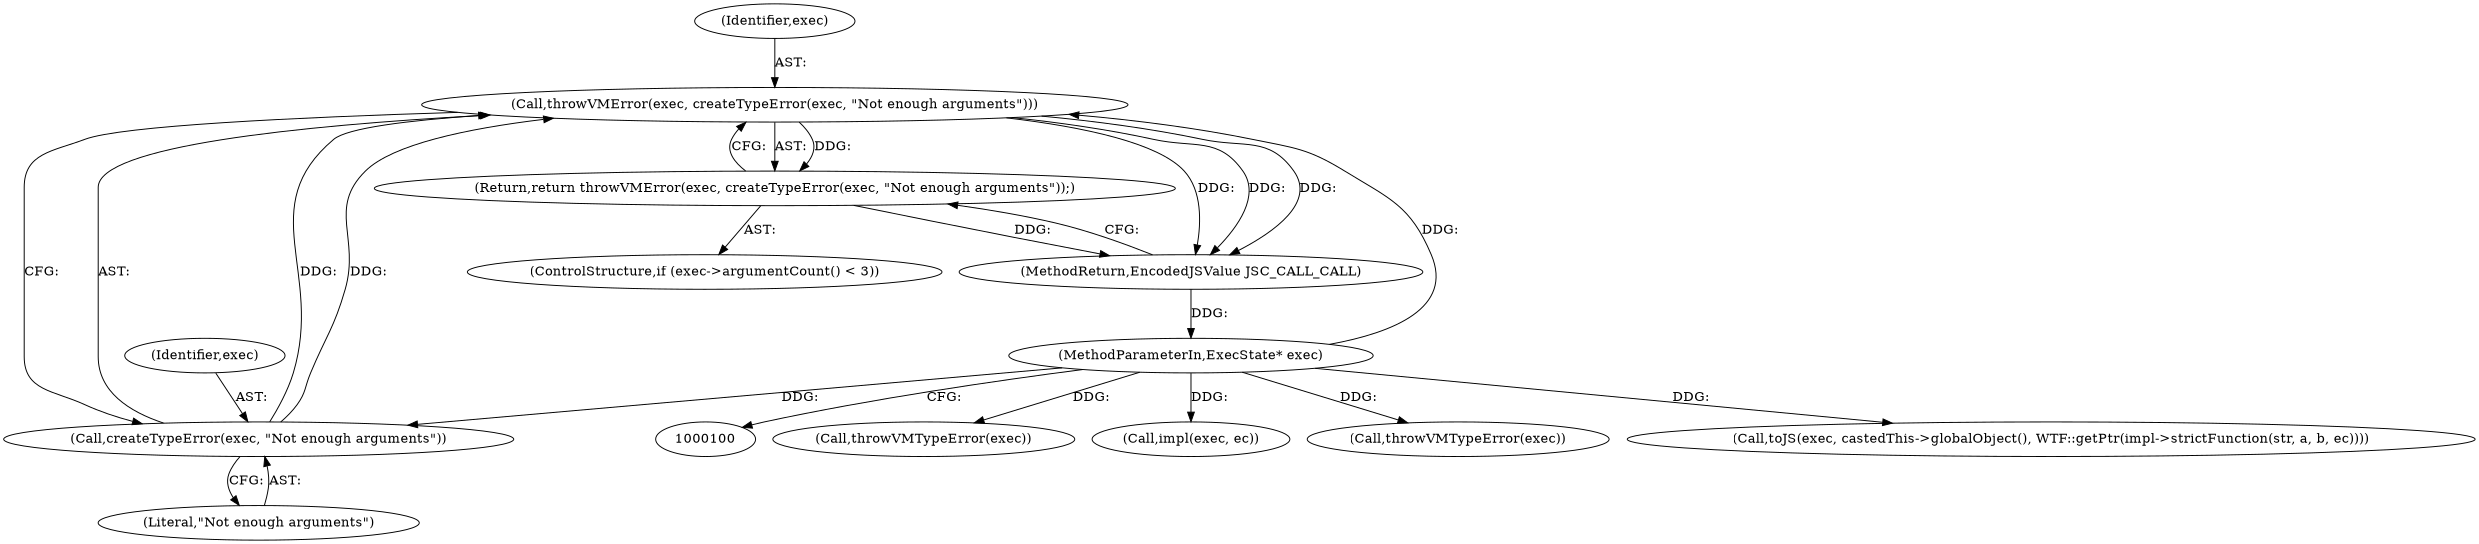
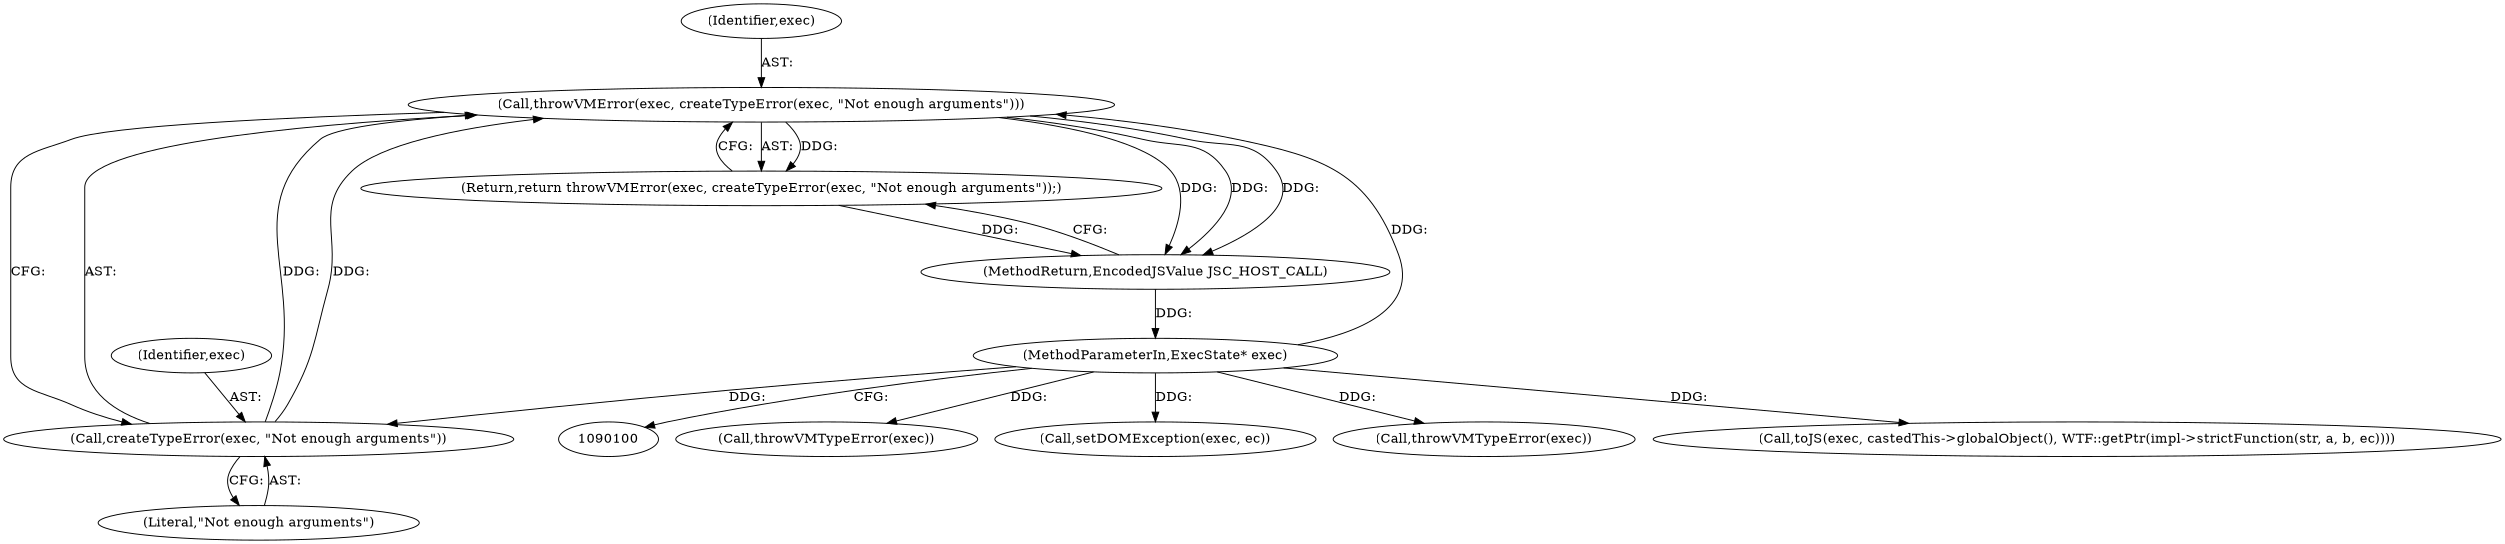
node "(ControlStructure,if (exec->argumentCount() < 3))": removed
node "(MethodReturn,EncodedJSValue JSC_CALL_CALL)": label "(MethodReturn,EncodedJSValue JSC_CALL_CALL)" -> "(MethodReturn,EncodedJSValue JSC_HOST_CALL)"
node "1000100": label "1000100" -> "1090100"
node "(Call,impl(exec, ec))": label "(Call,impl(exec, ec))" -> "(Call,setDOMException(exec, ec))"
